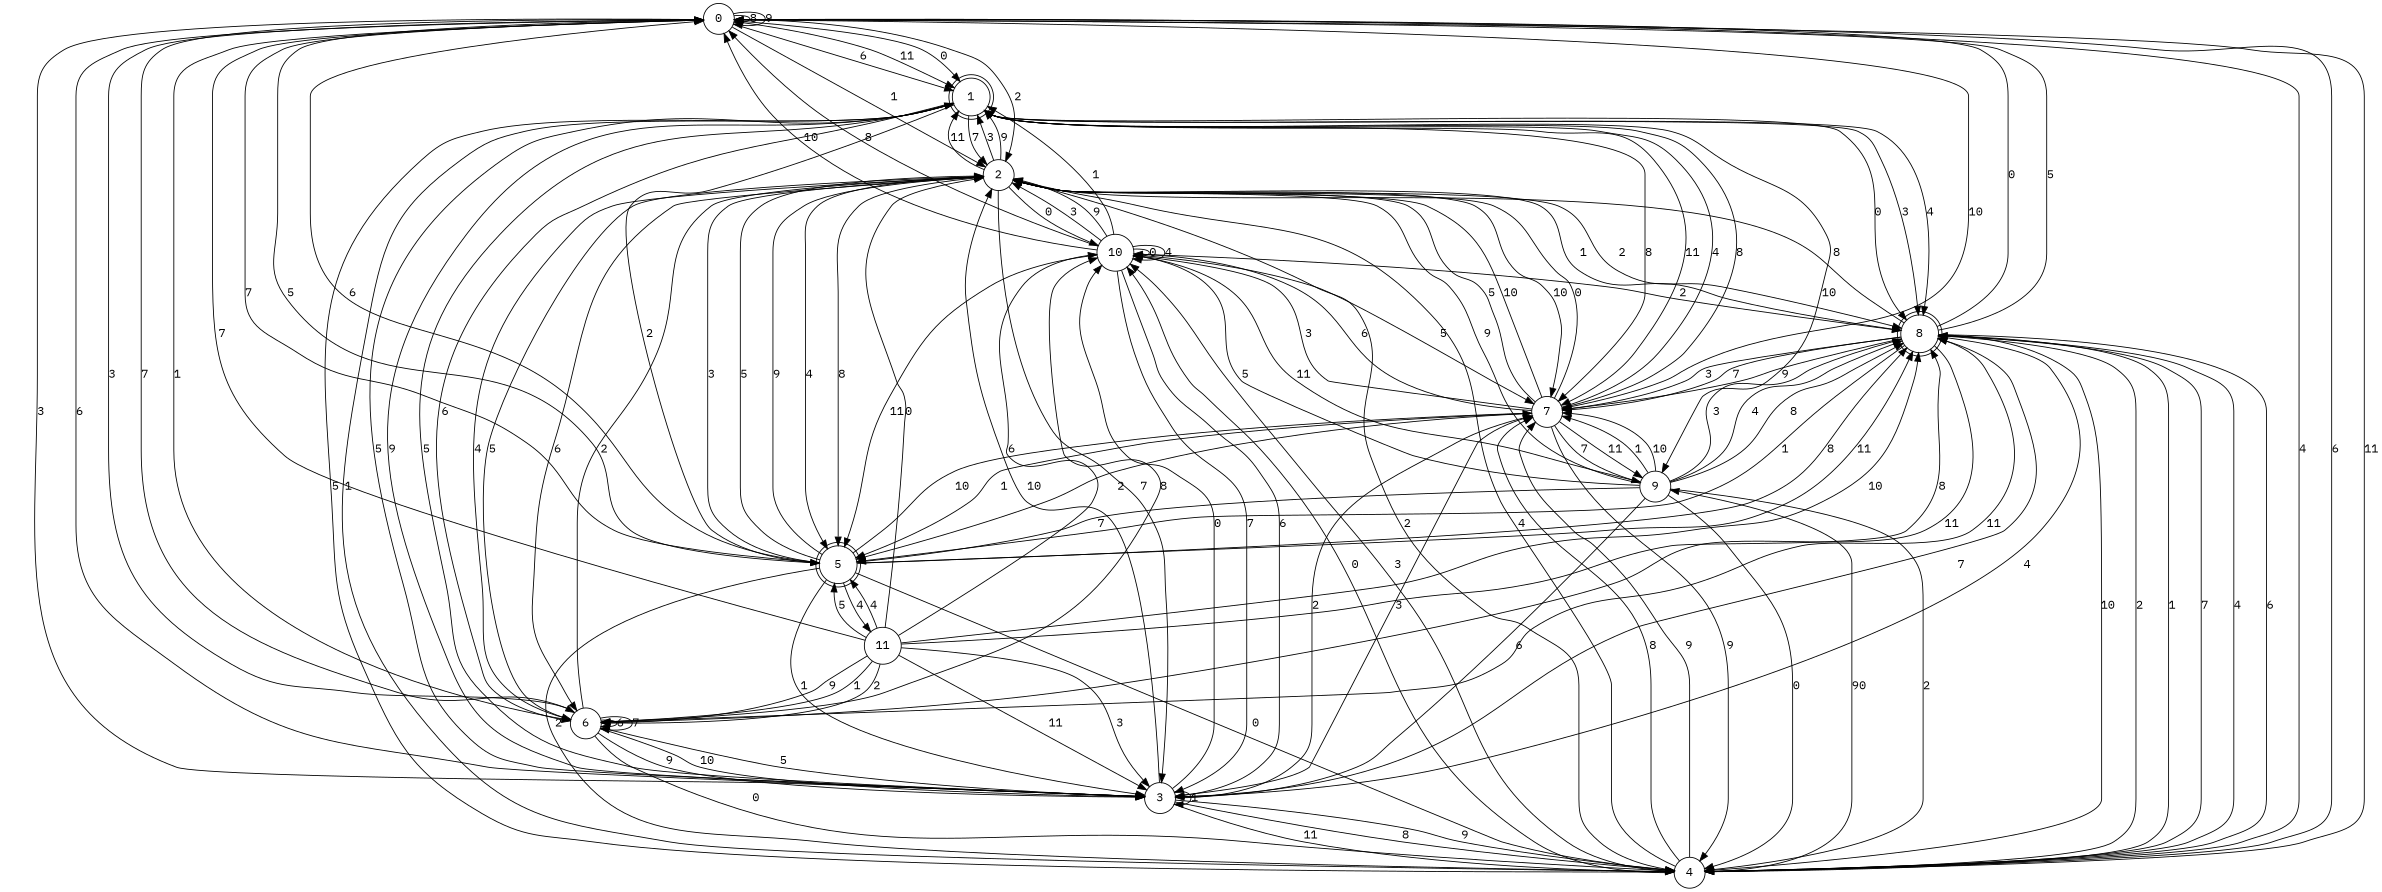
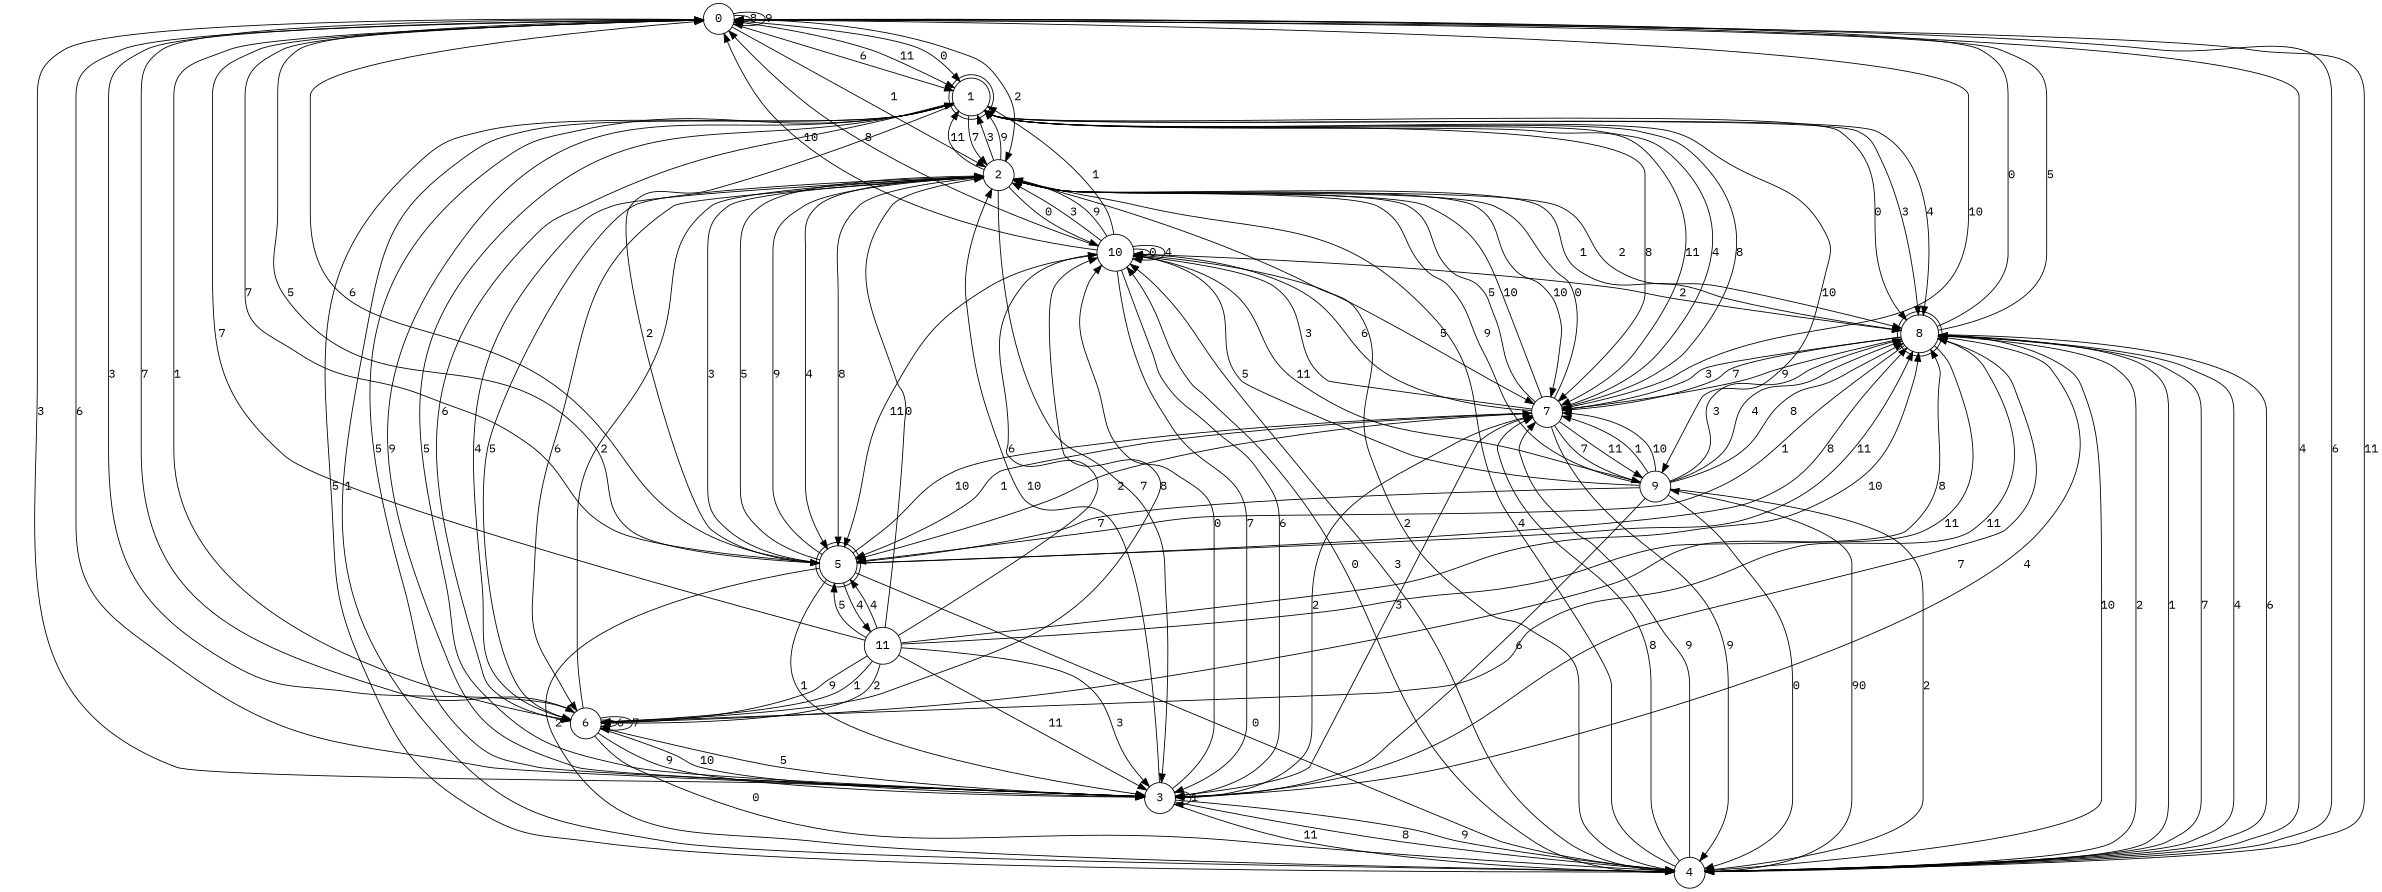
edge "8" -> "2": removed, label "8"
